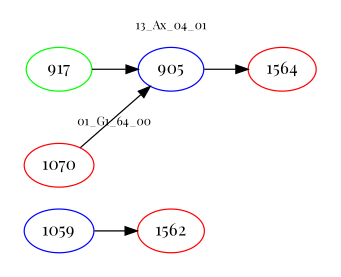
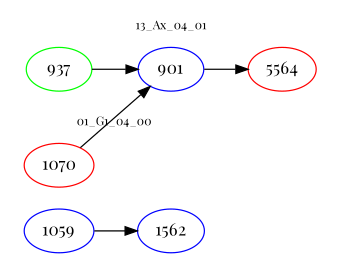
node "917": label "917" -> "937"
node "905": label "905" -> "901"
node "1564": label "1564" -> "5564"
cluster "01_G1_64_00": label "01_G1_64_00" -> "01_G1_04_00"
node "1562": color red -> blue
